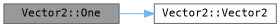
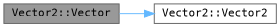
node "Vector2::One": label "Vector2::One" -> "Vector2::Vector"
